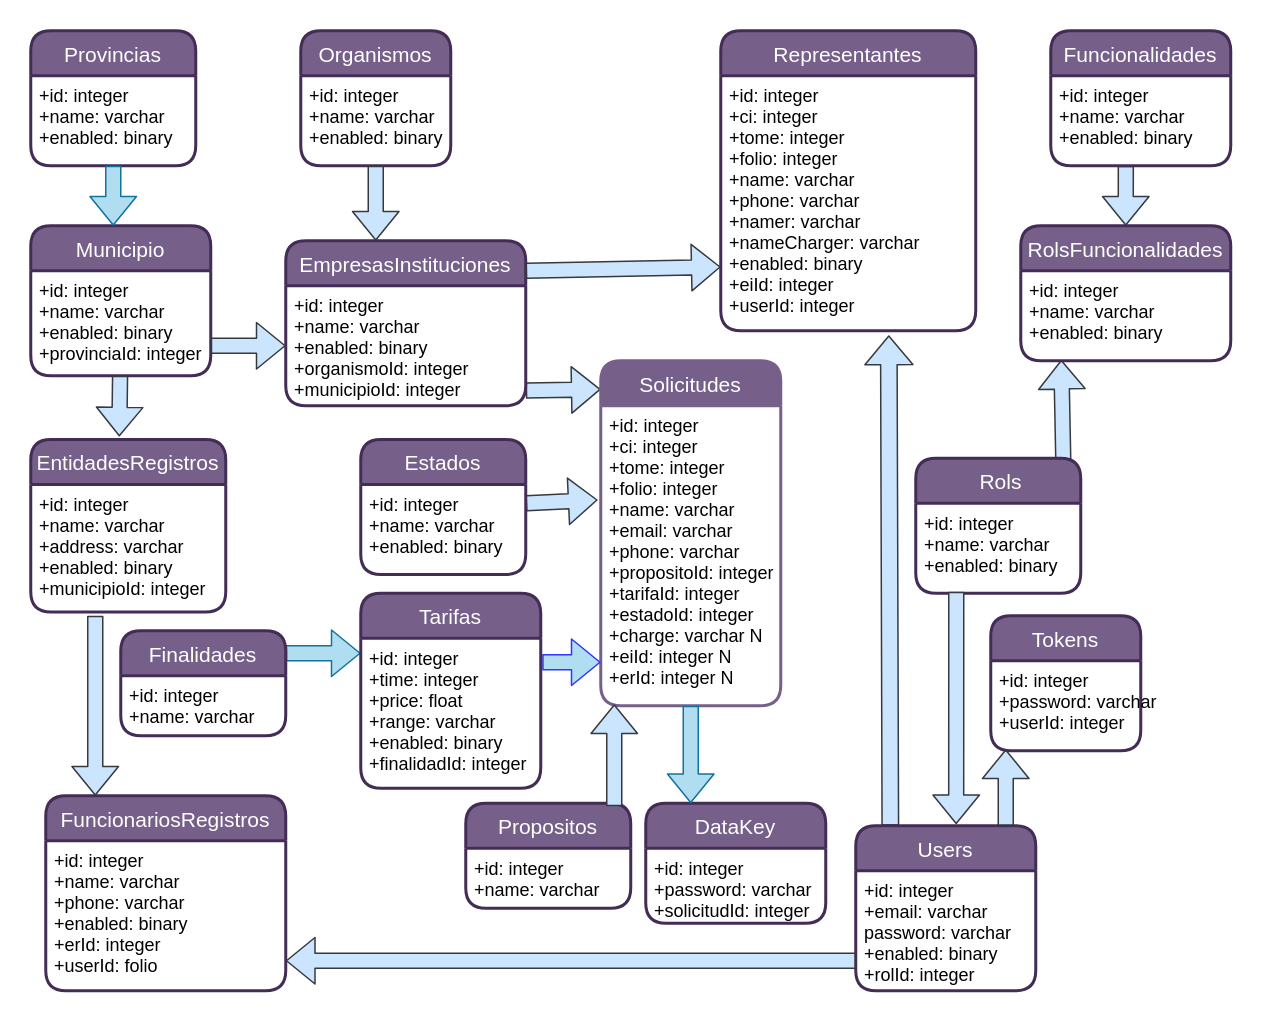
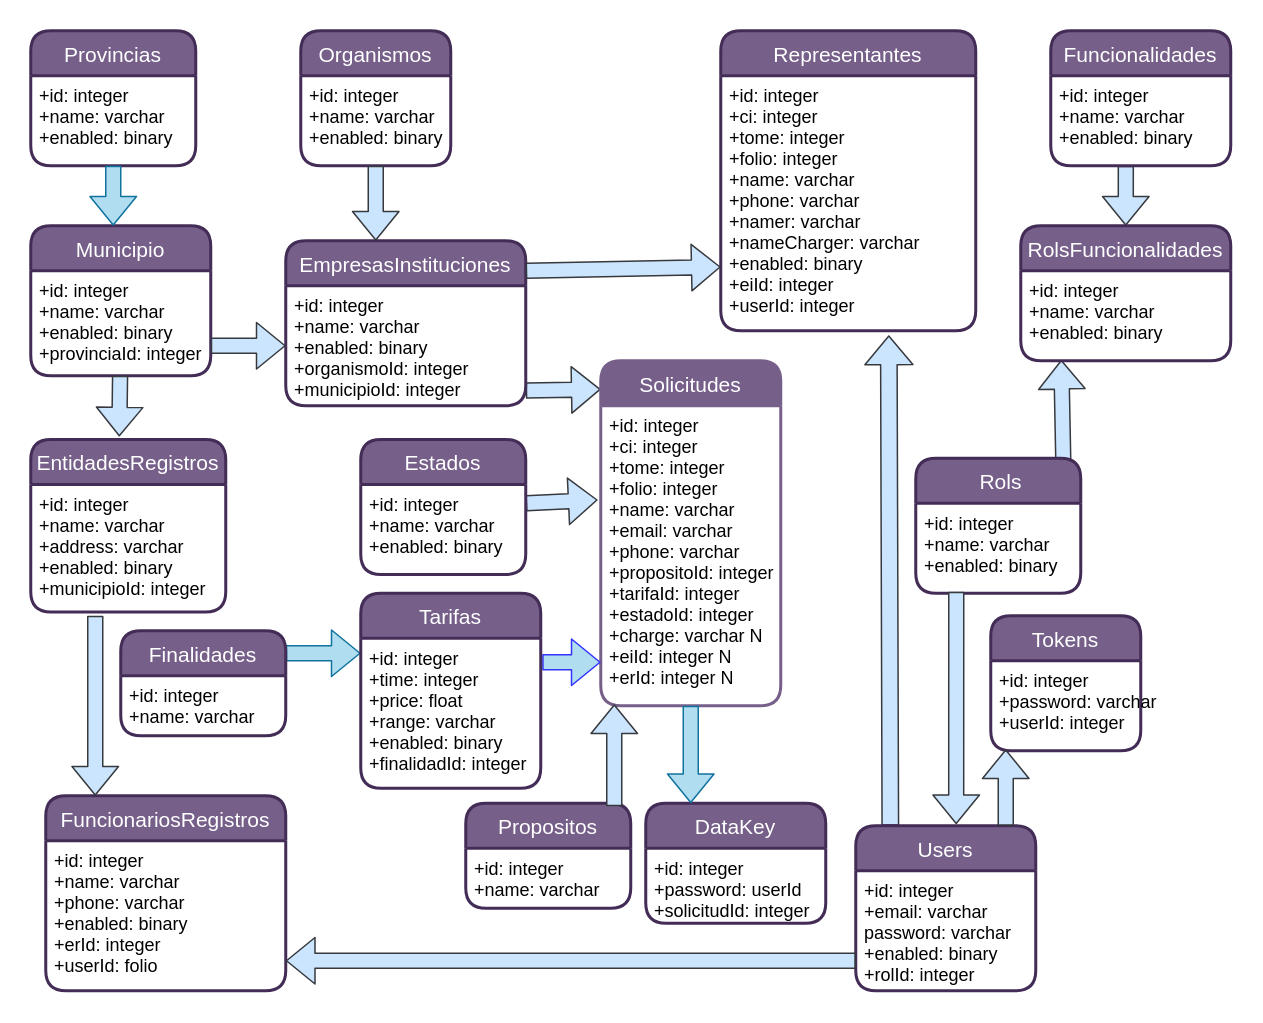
node "+id: integer +password: varchar +solicitudId: integer": label "+id: integer +password: varchar +solicitudId: integer" -> "+id: integer +password: userId +solicitudId: integer"
